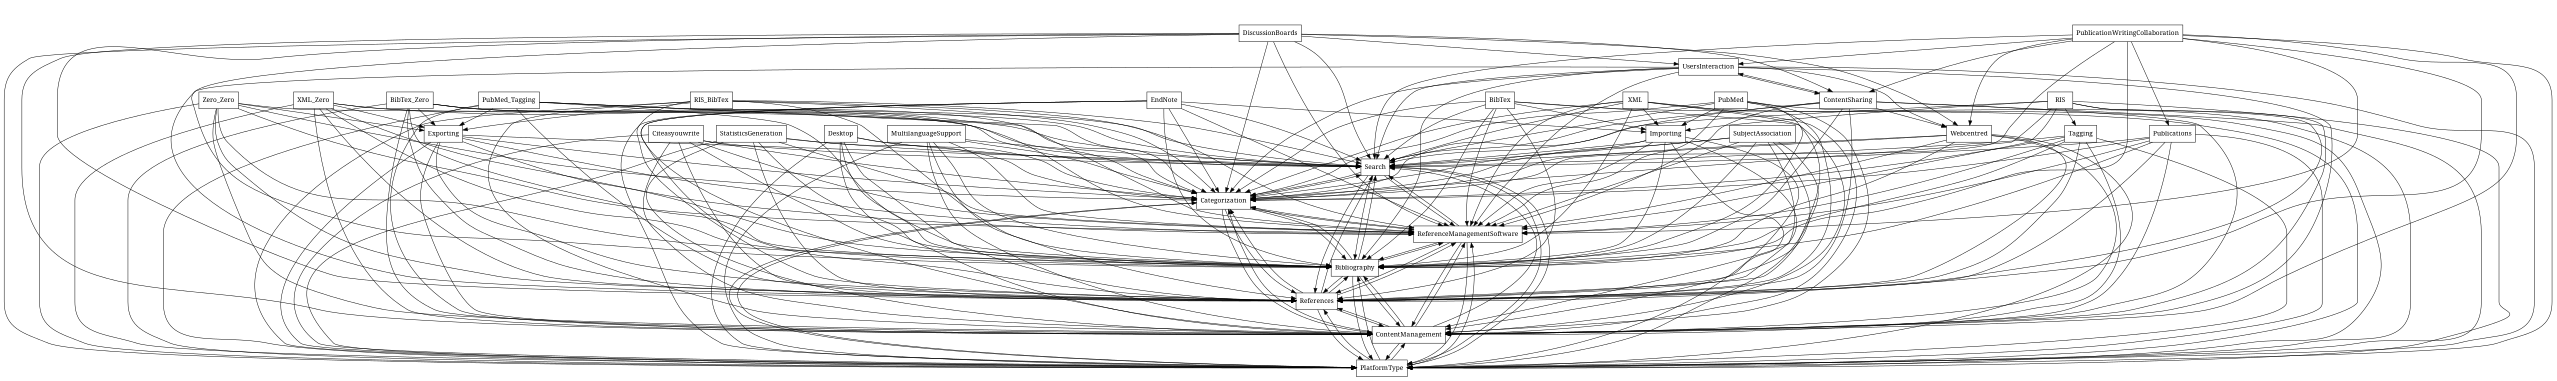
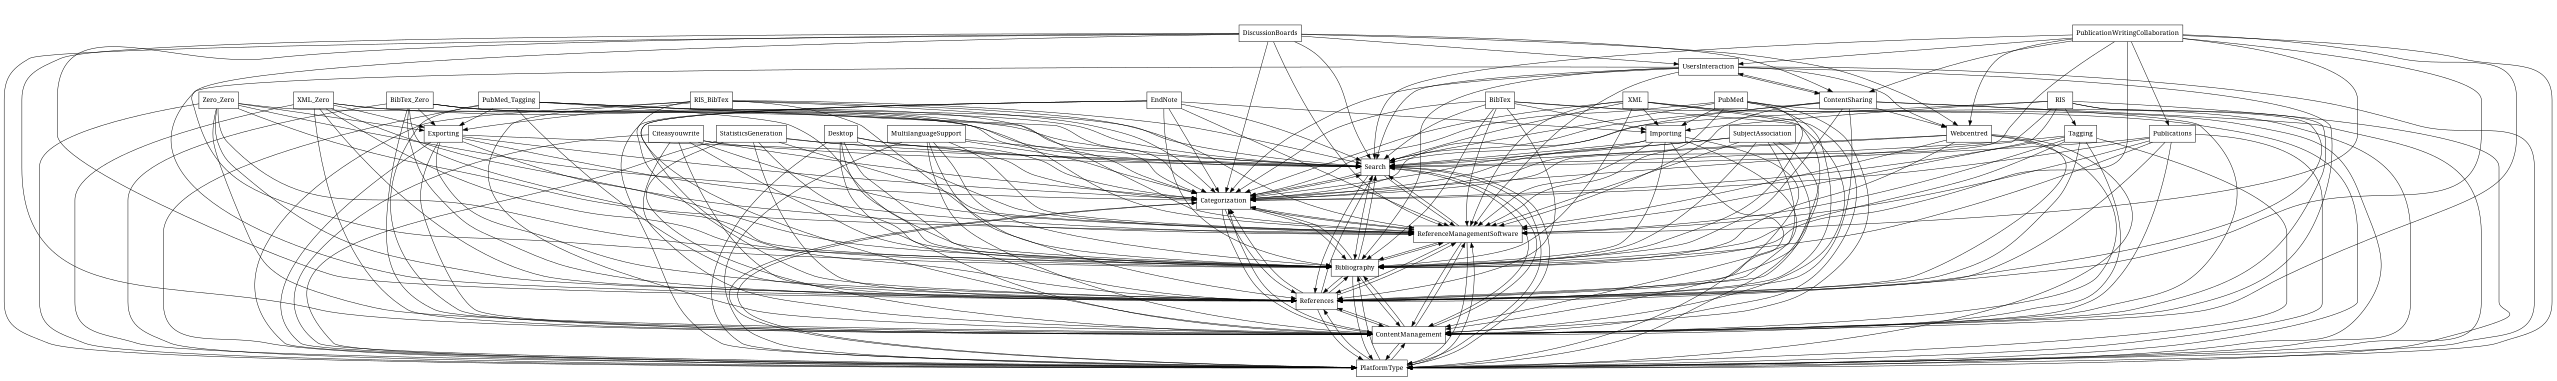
edge "Desktop" -> "ReferenceManagementSoftware": added
edge "Search" -> "ContentManagement": added
